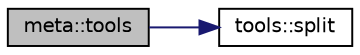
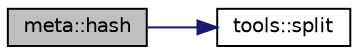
node "meta::tools": label "meta::tools" -> "meta::hash"
